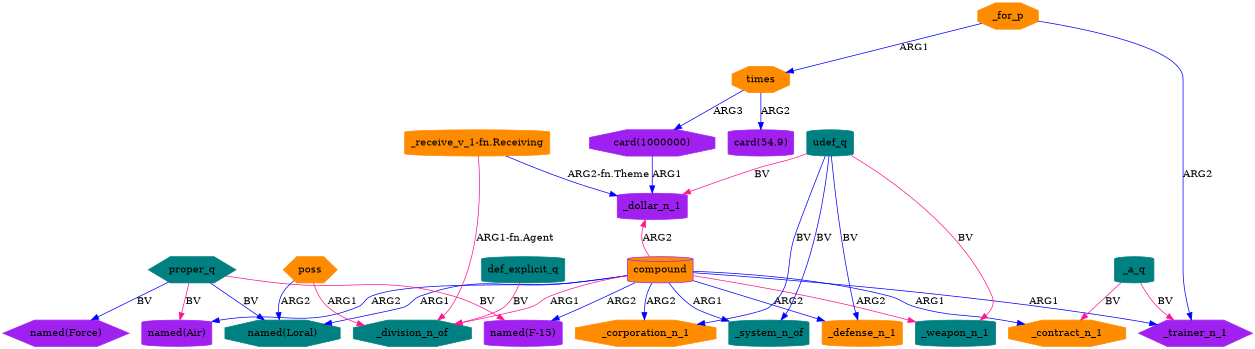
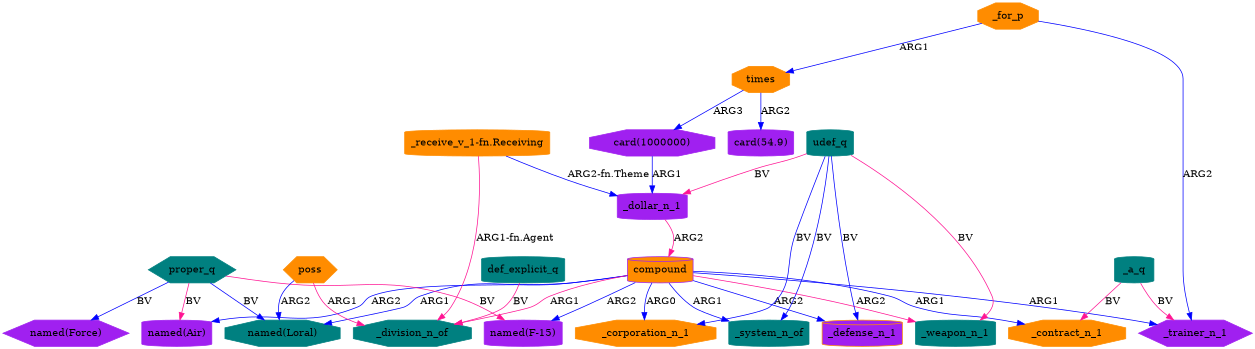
edge "compound" -> "_dollar_n_1": reversed
edge "compound" -> "_corporation_n_1": label "ARG2" -> "ARG0"
node "_defense_n_1": fillcolor darkorange -> purple
